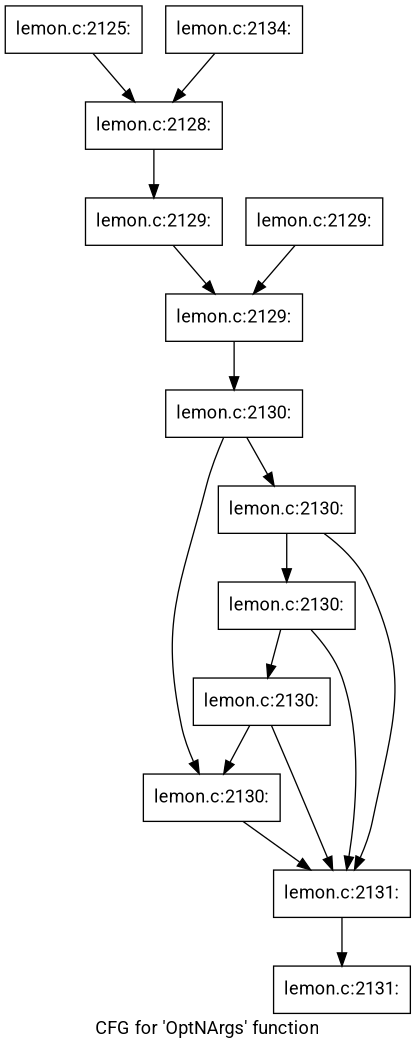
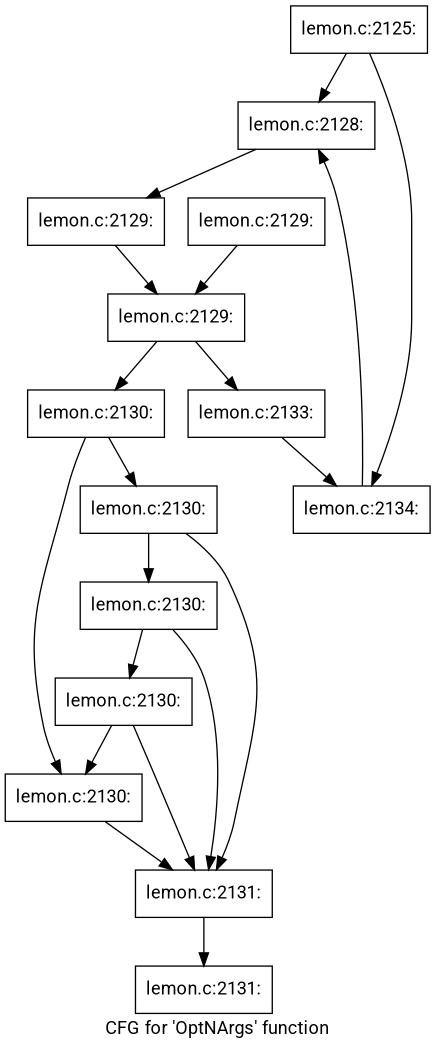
edge "lemon.c:2125:" -> "lemon.c:2134:": added
node "lemon.c:2133:": added
